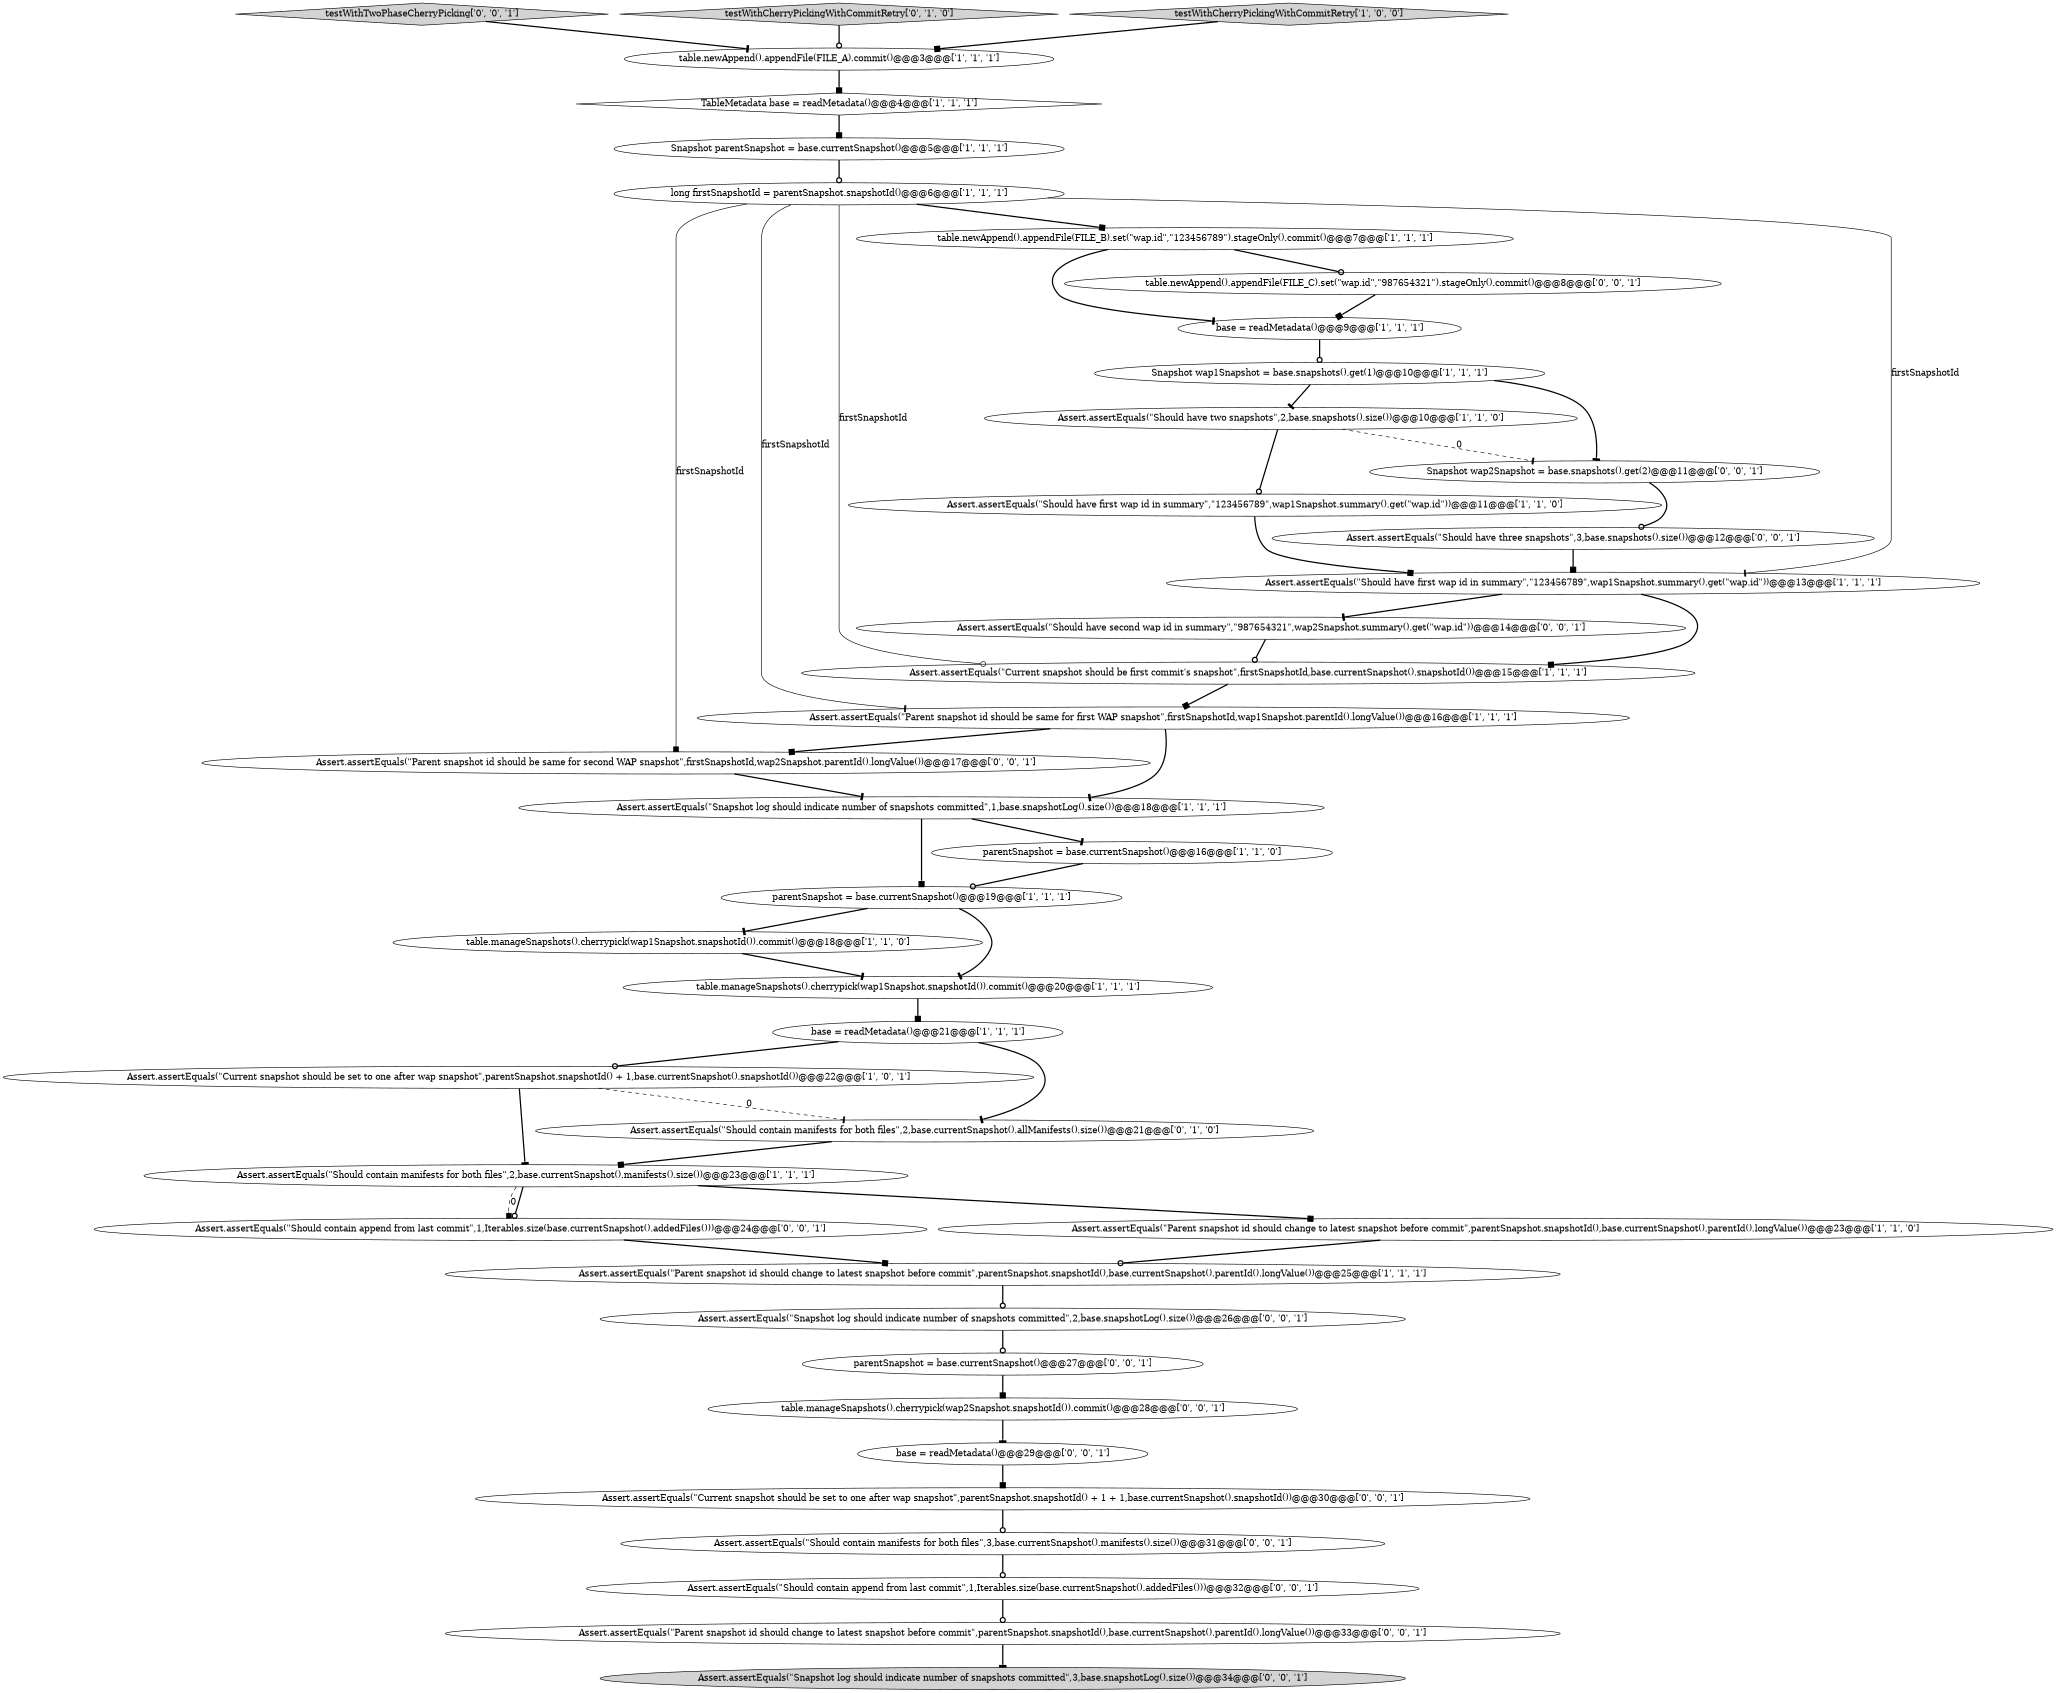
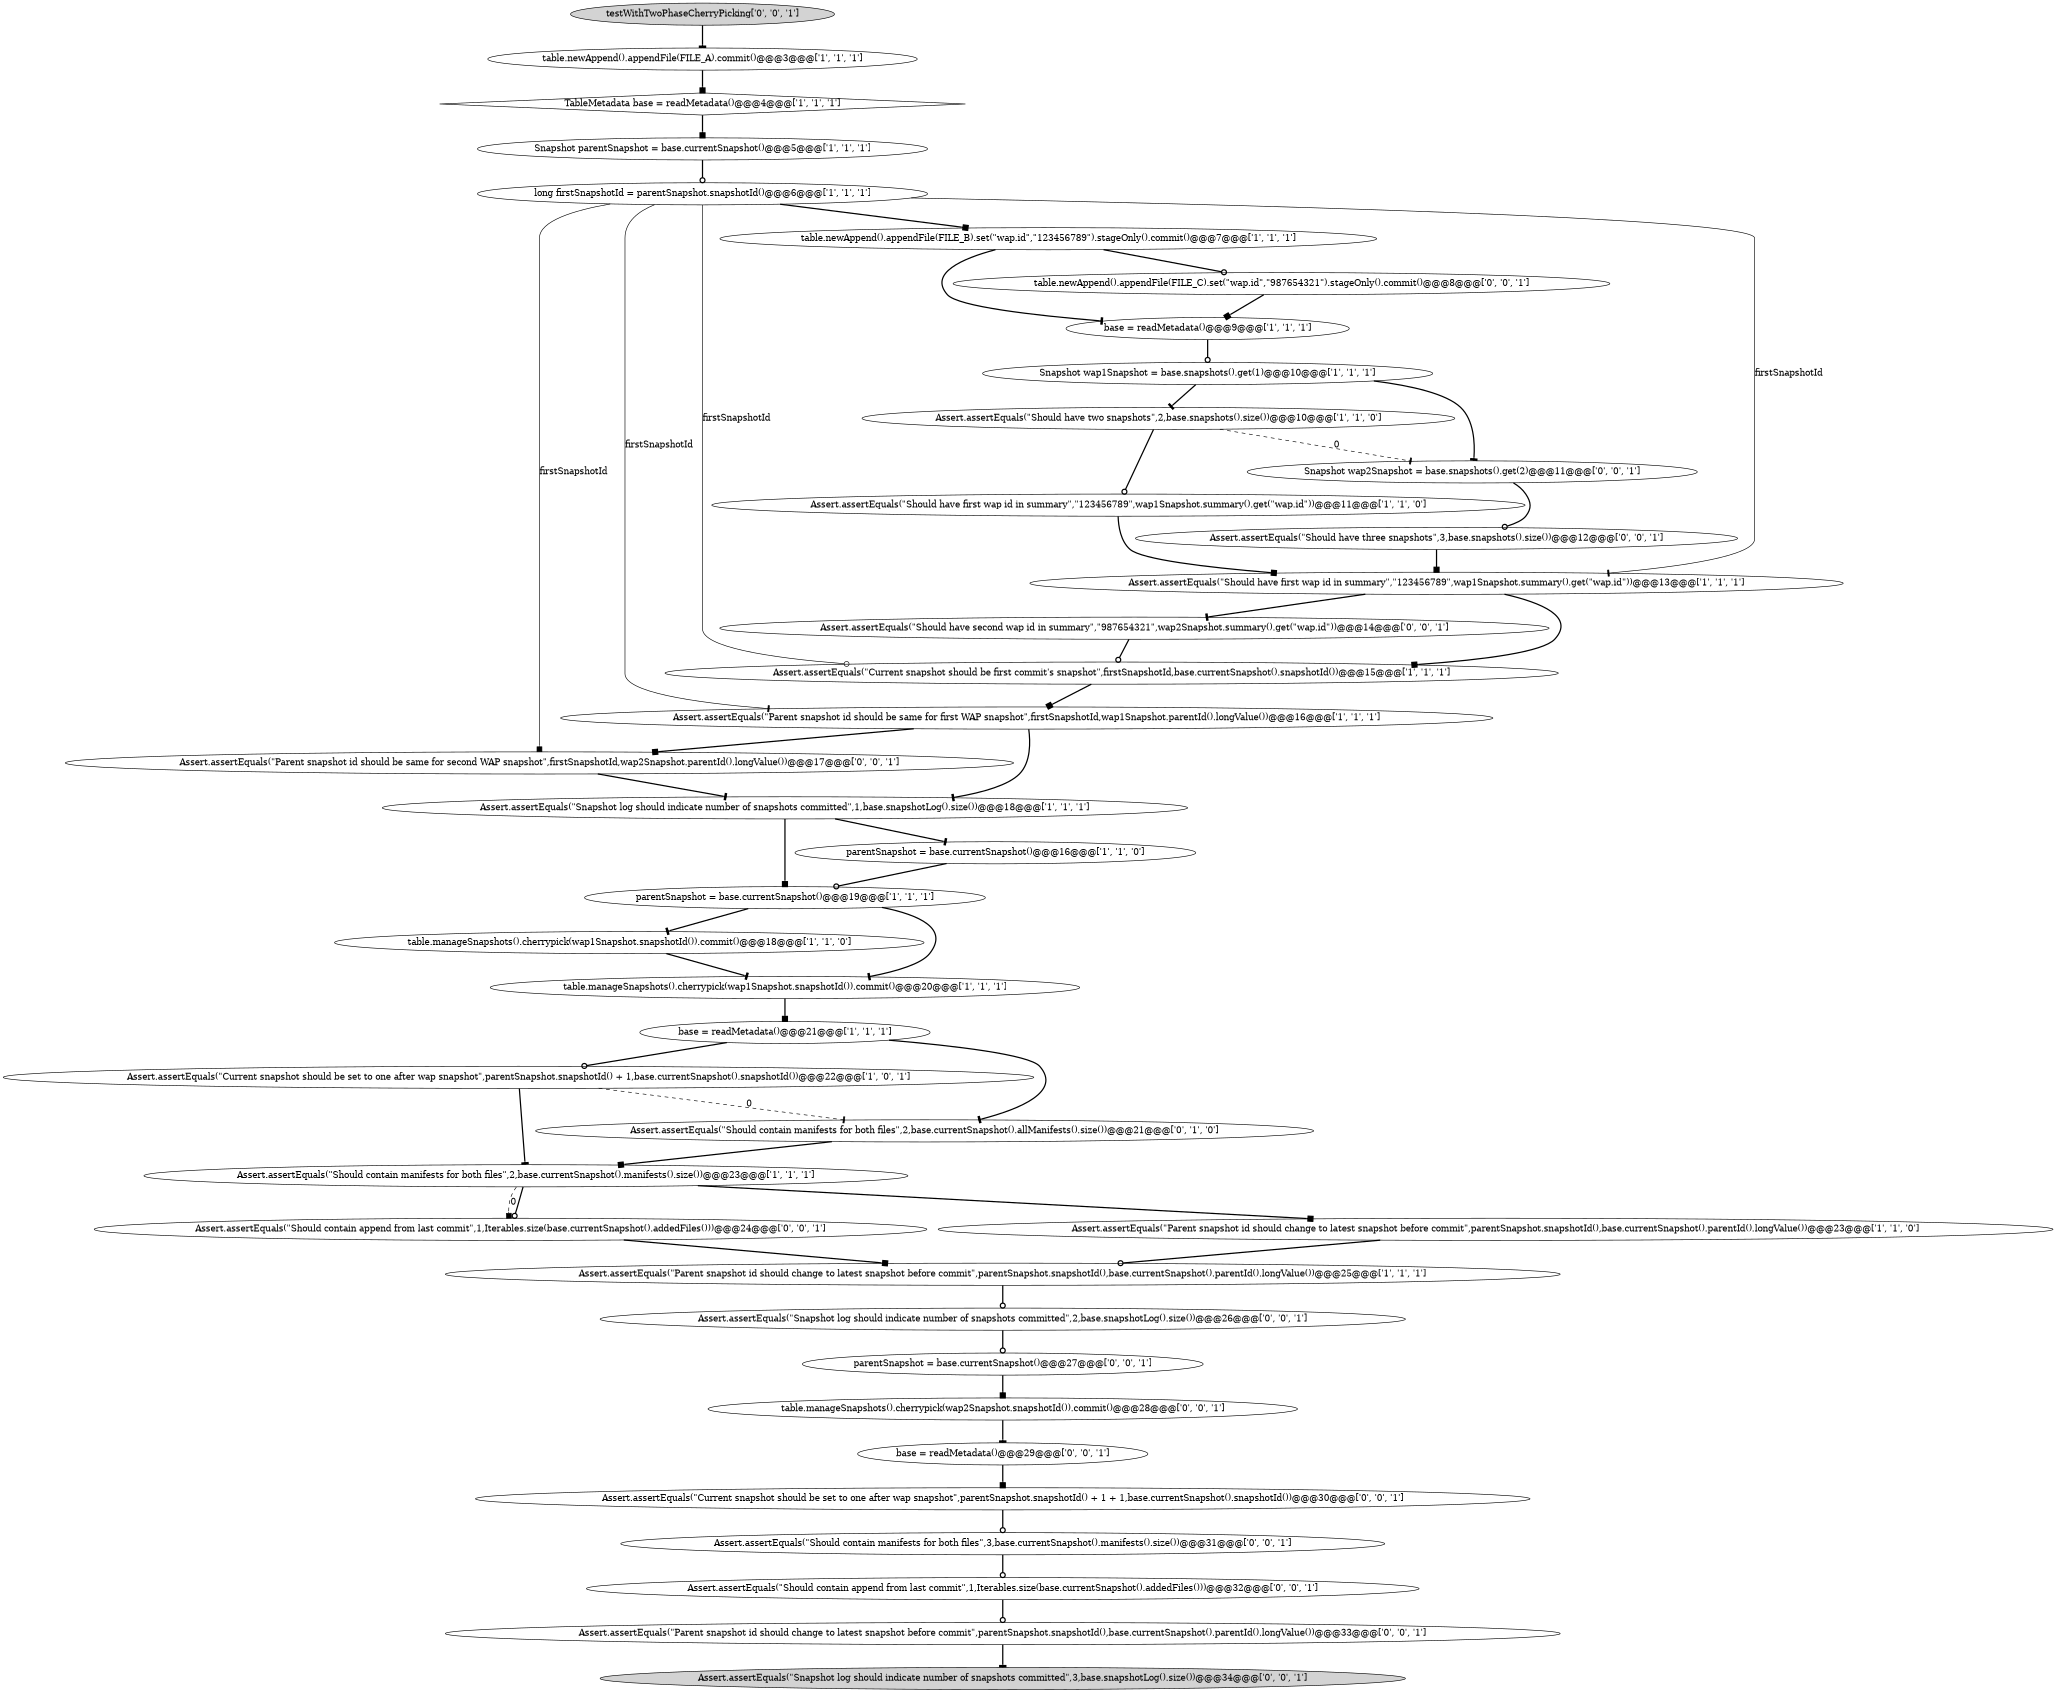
node "testWithTwoPhaseCherryPicking['0', '0', '1']": shape diamond -> ellipse
node "testWithCherryPickingWithCommitRetry['0', '1', '0']": removed
node "testWithCherryPickingWithCommitRetry['1', '0', '0']": removed
